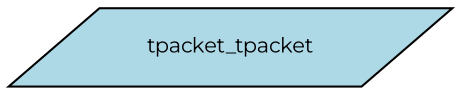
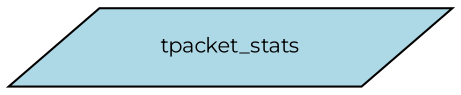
node "tpacket_tpacket": label "tpacket_tpacket" -> "tpacket_stats"
